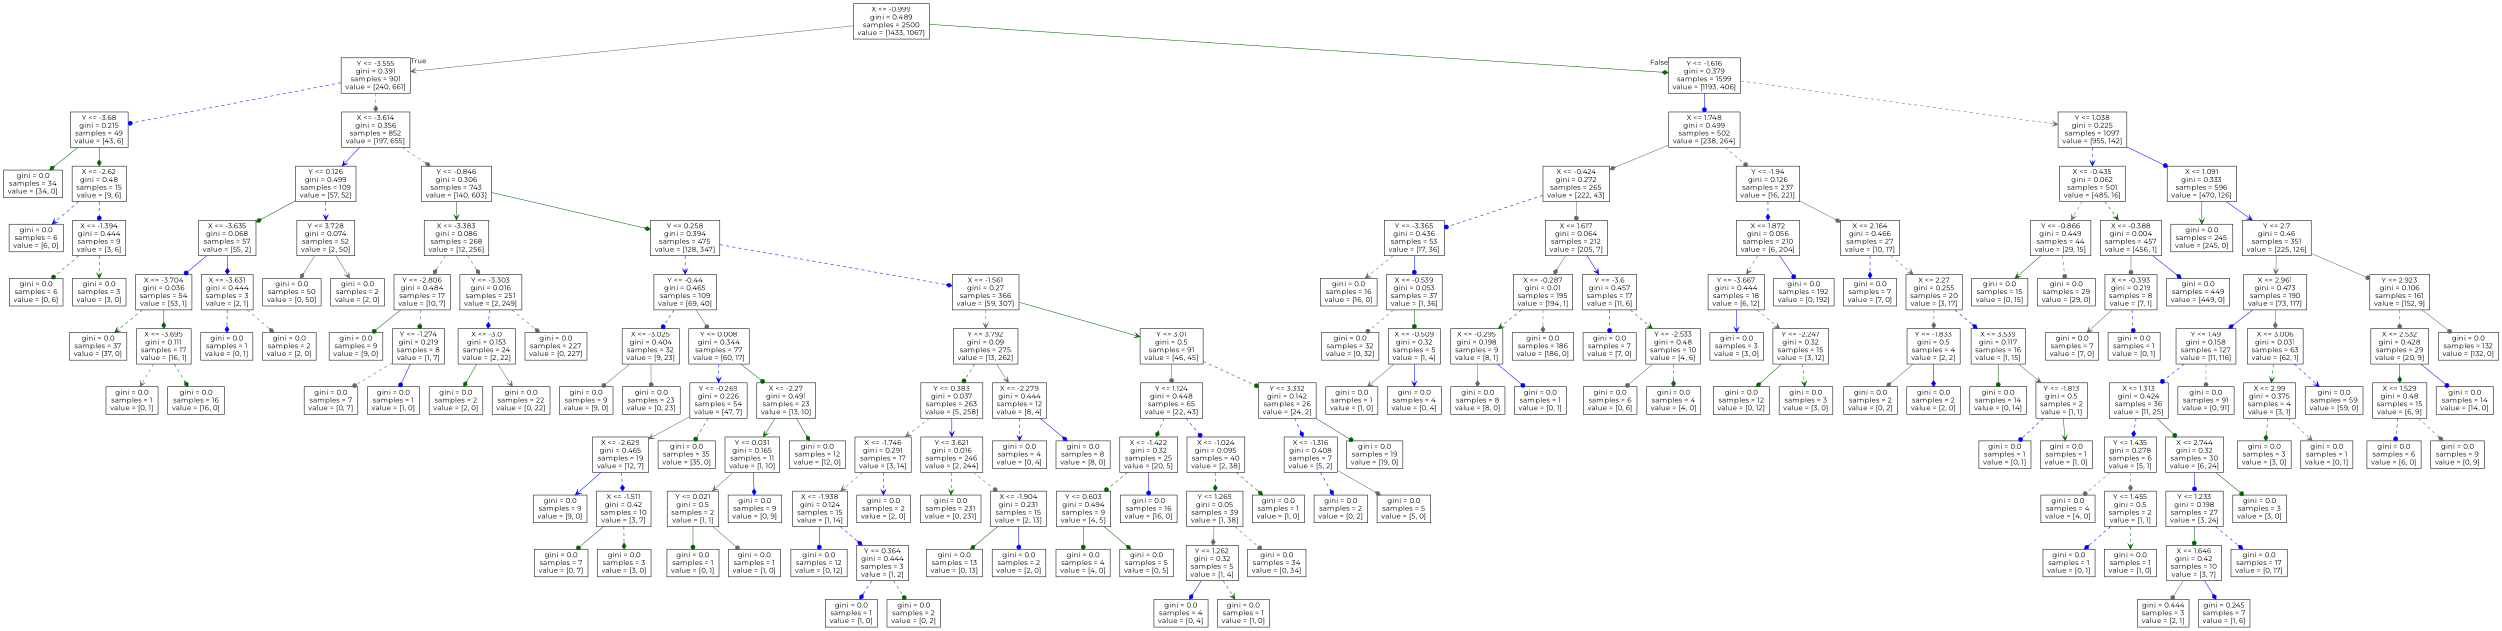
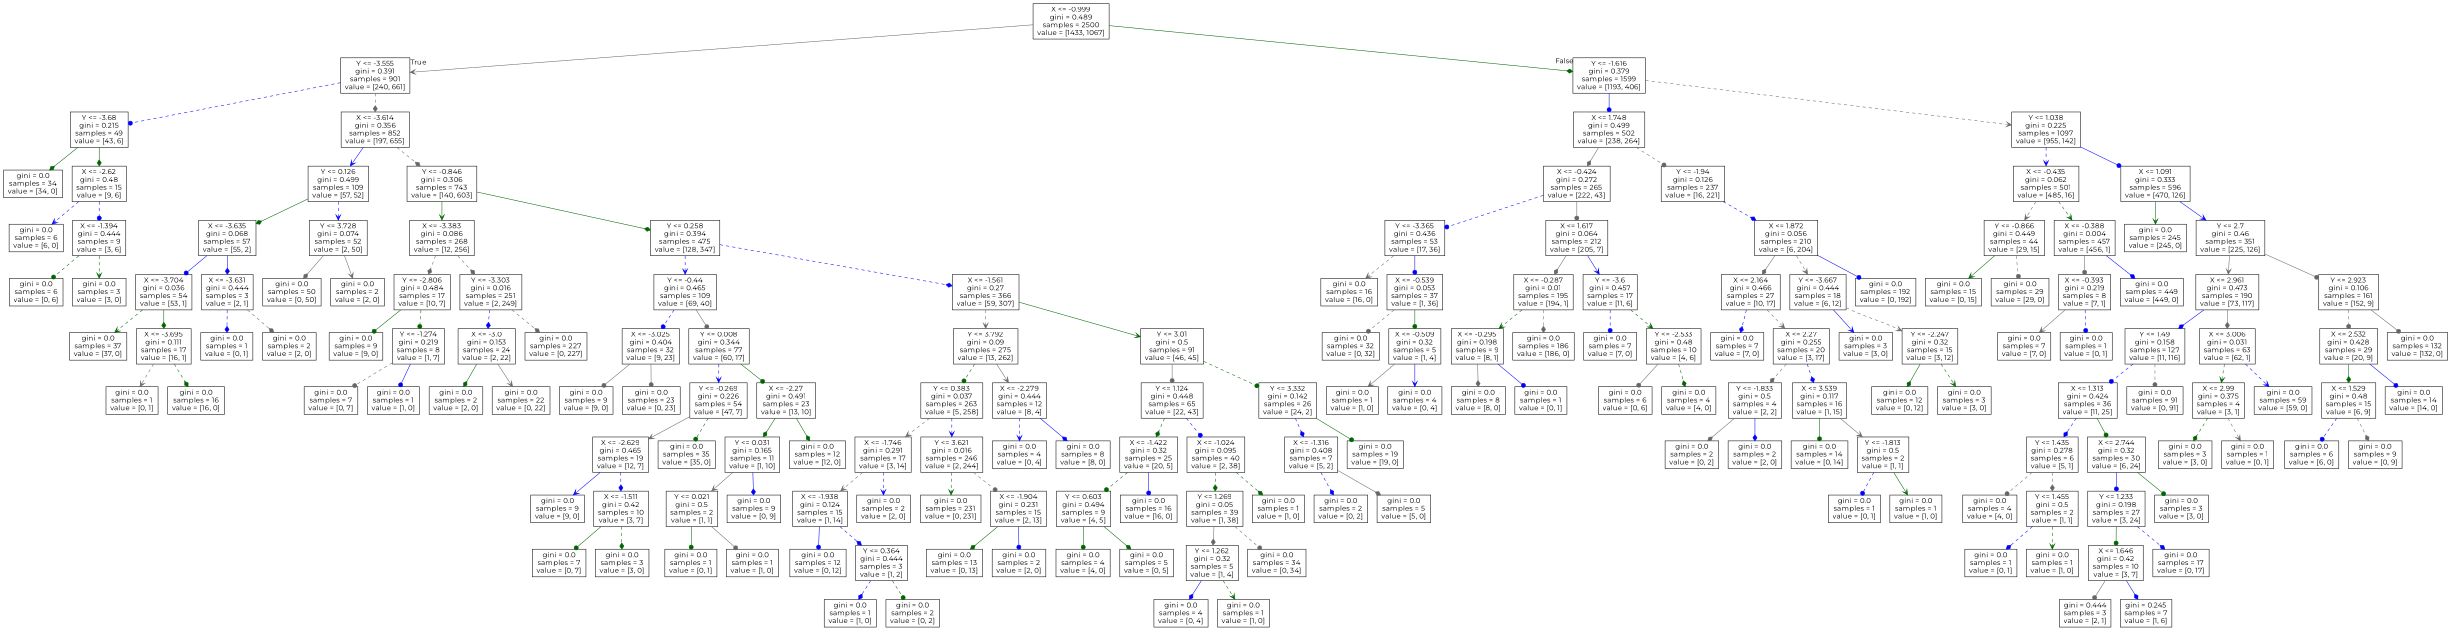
edge "Y <= -1.94 gini = 0.126 samples = 237 value = [16, 221]" -> "X <= 2.164 gini = 0.466 samples = 27 value = [10, 17]": now "X <= 1.872 gini = 0.056 samples = 210 value = [6, 204]" -> "X <= 2.164 gini = 0.466 samples = 27 value = [10, 17]"
edge "X <= -2.27 gini = 0.491 samples = 23 value = [13, 10]" -> "Y <= 0.031 gini = 0.165 samples = 11 value = [1, 10]": arrowhead vee -> diamond
edge "Y <= 0.383 gini = 0.037 samples = 263 value = [5, 258]" -> "Y <= 3.621 gini = 0.016 samples = 246 value = [2, 244]": style solid -> dashed
